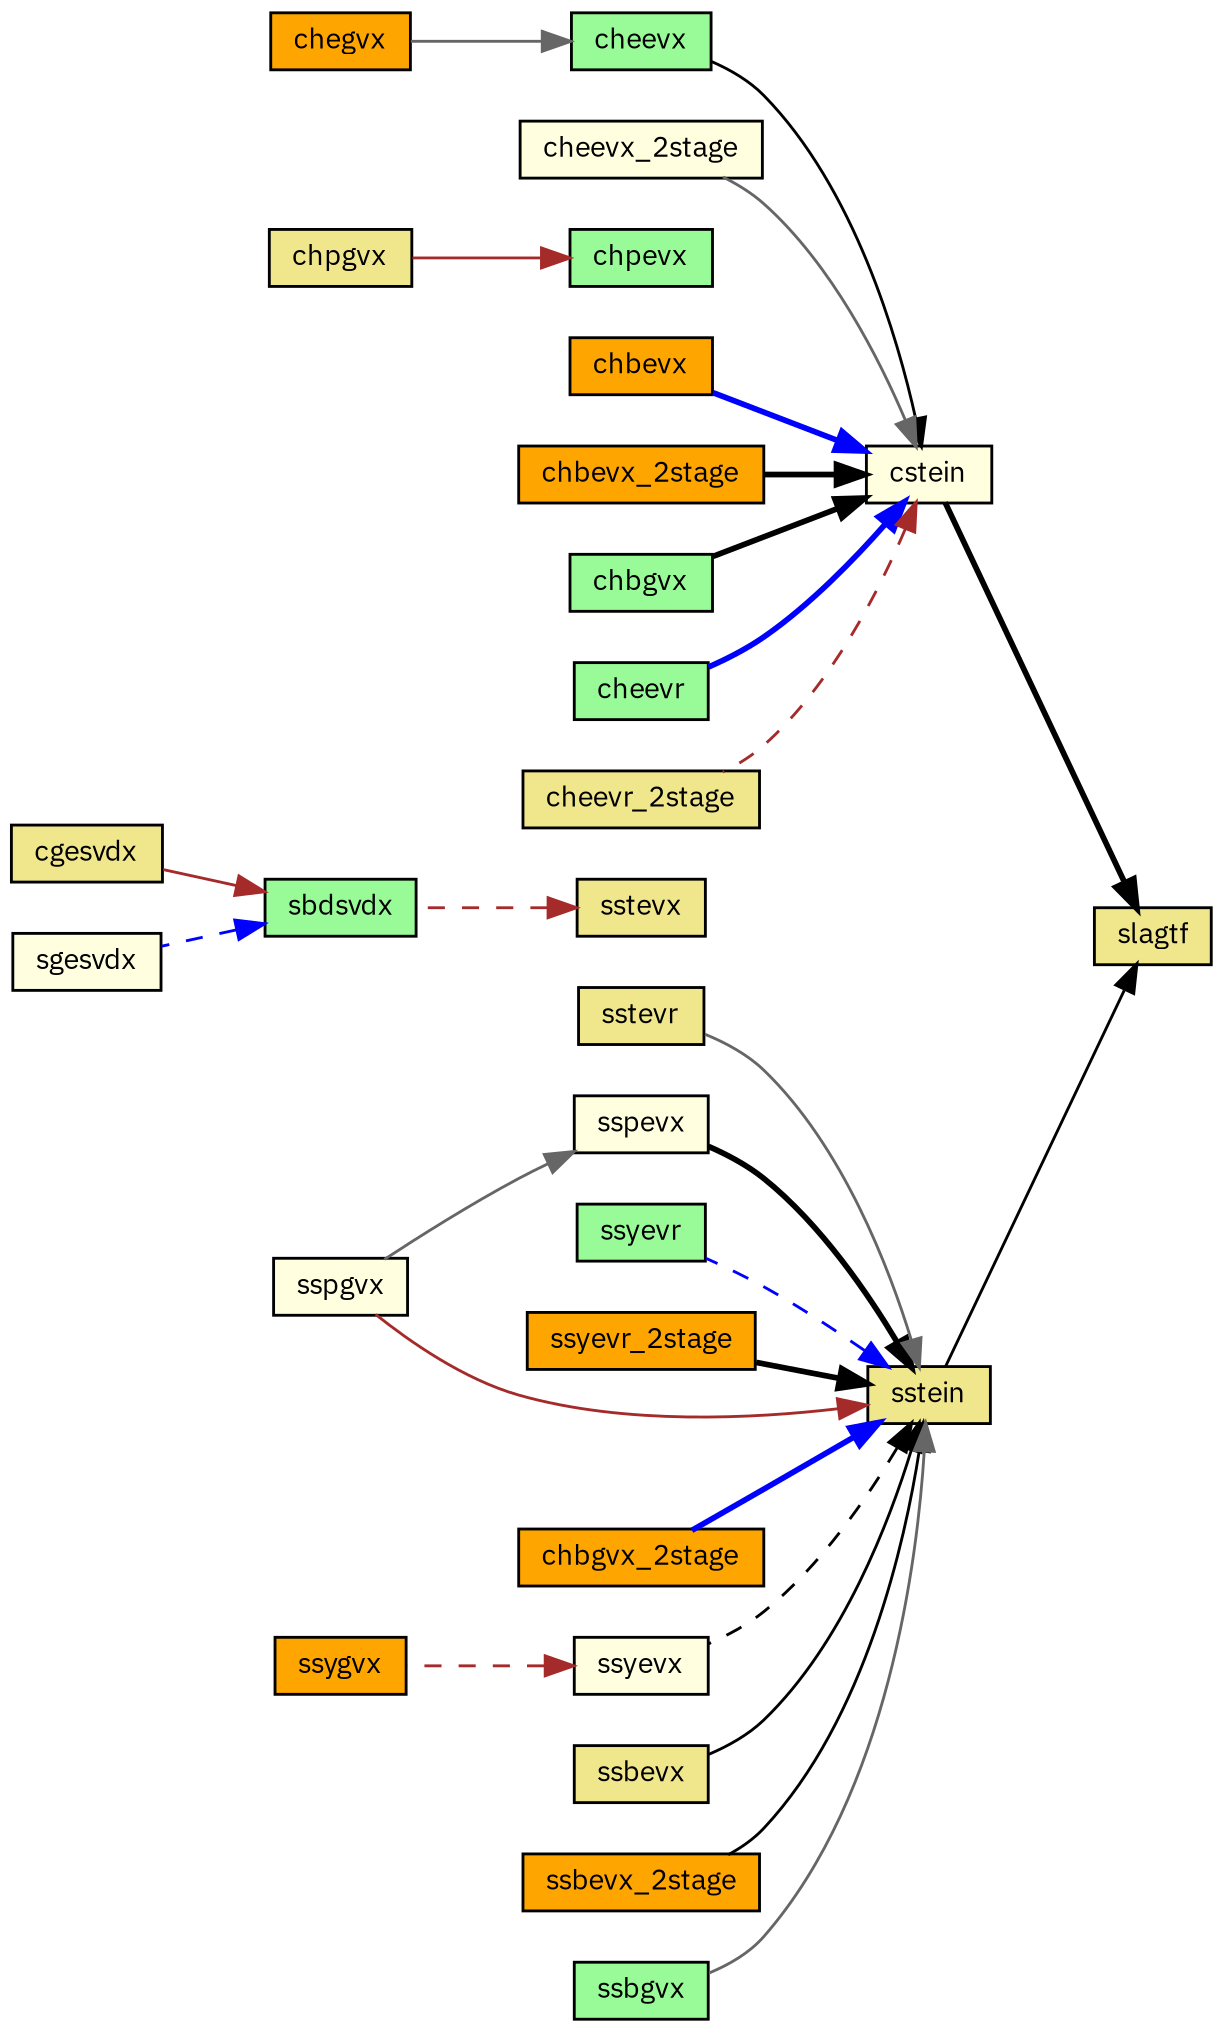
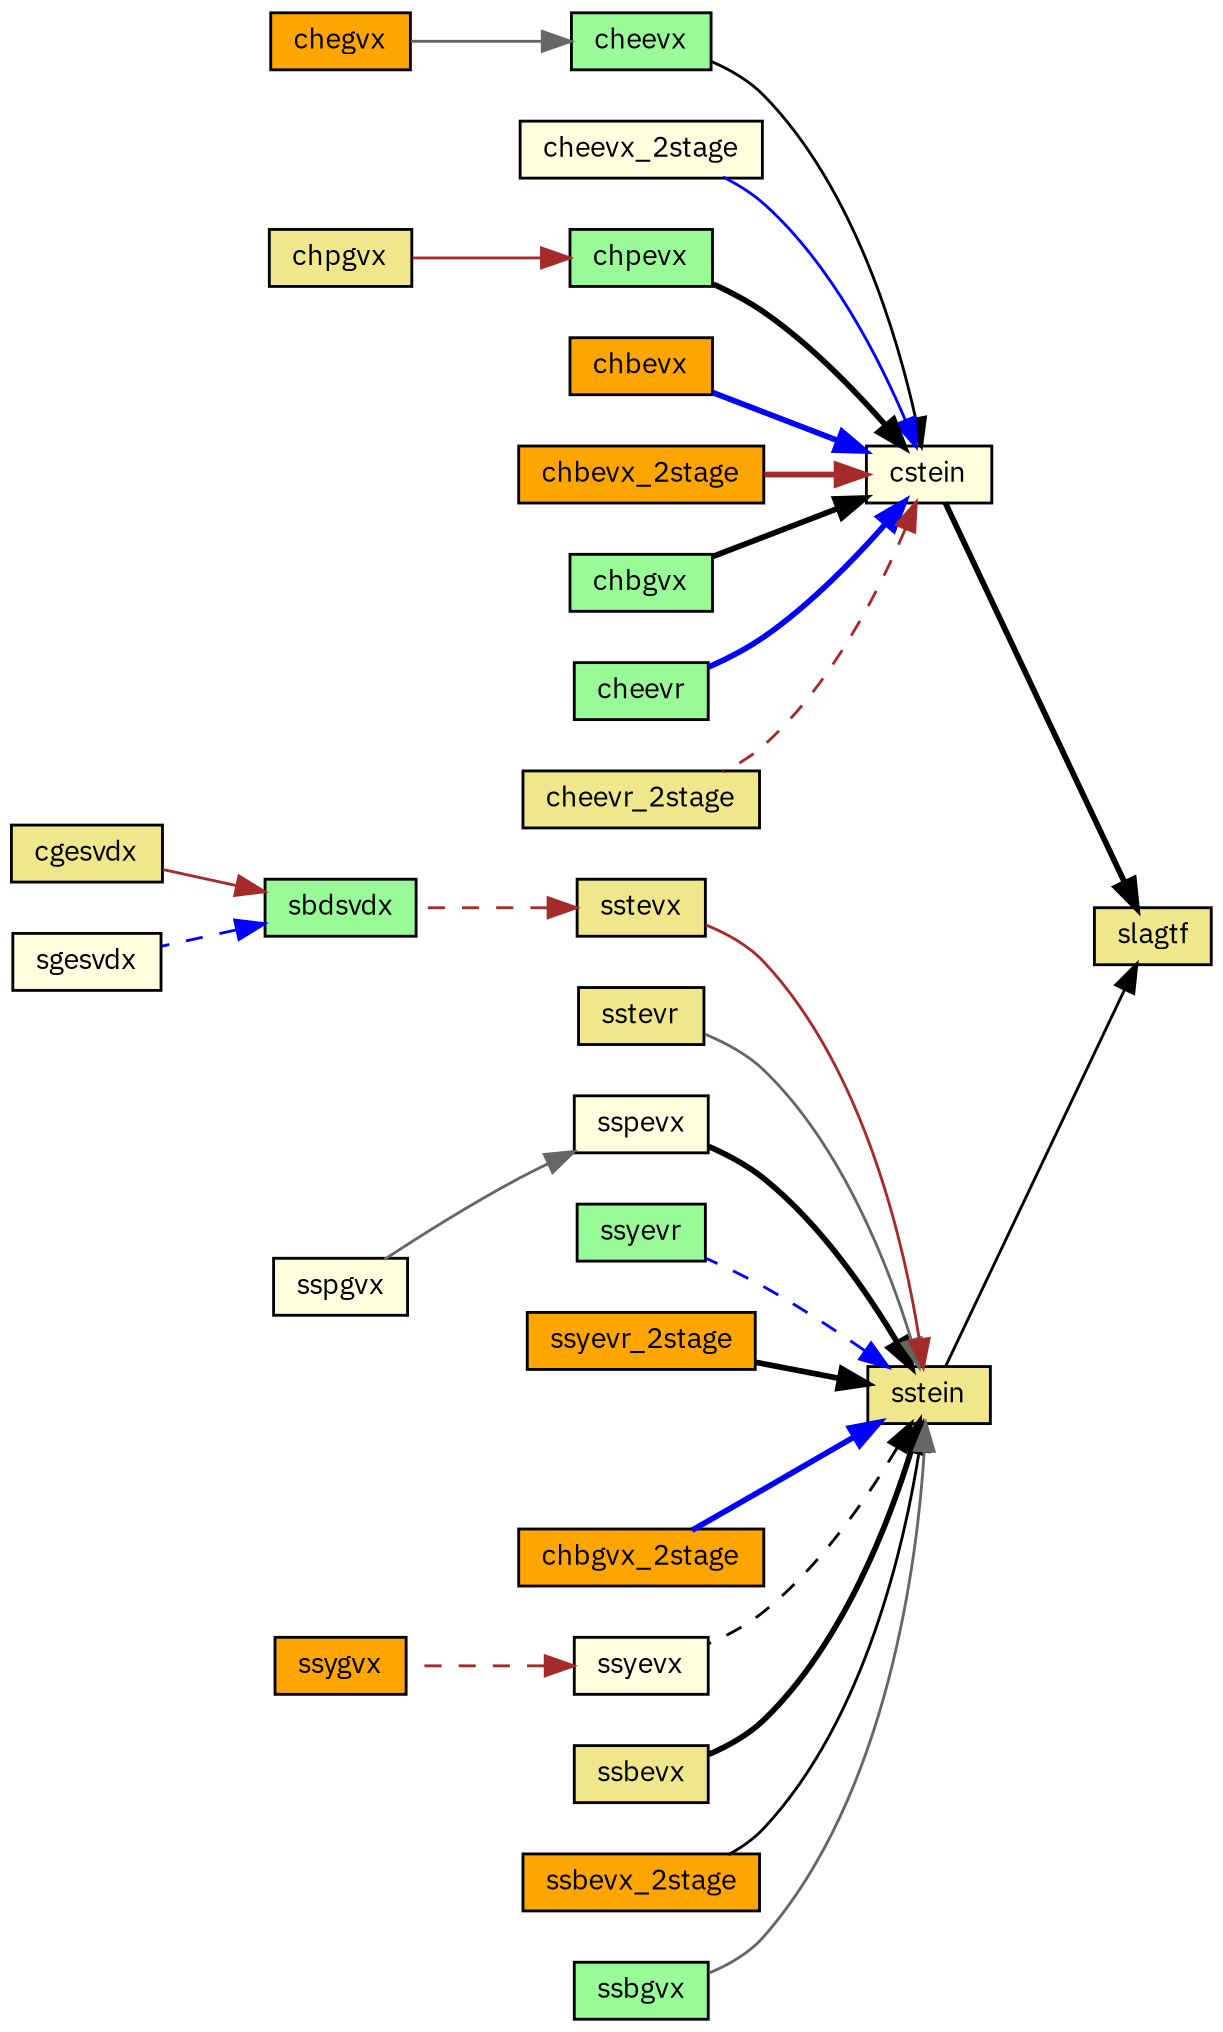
edge "cheevx_2stage" -> "cstein": color gray40 -> blue
edge "chpevx" -> "cstein": added
edge "chbevx_2stage" -> "cstein": color black -> brown
edge "sspgvx" -> "sstein": now "sstevx" -> "sstein"
edge "ssbevx" -> "sstein": style solid -> bold
